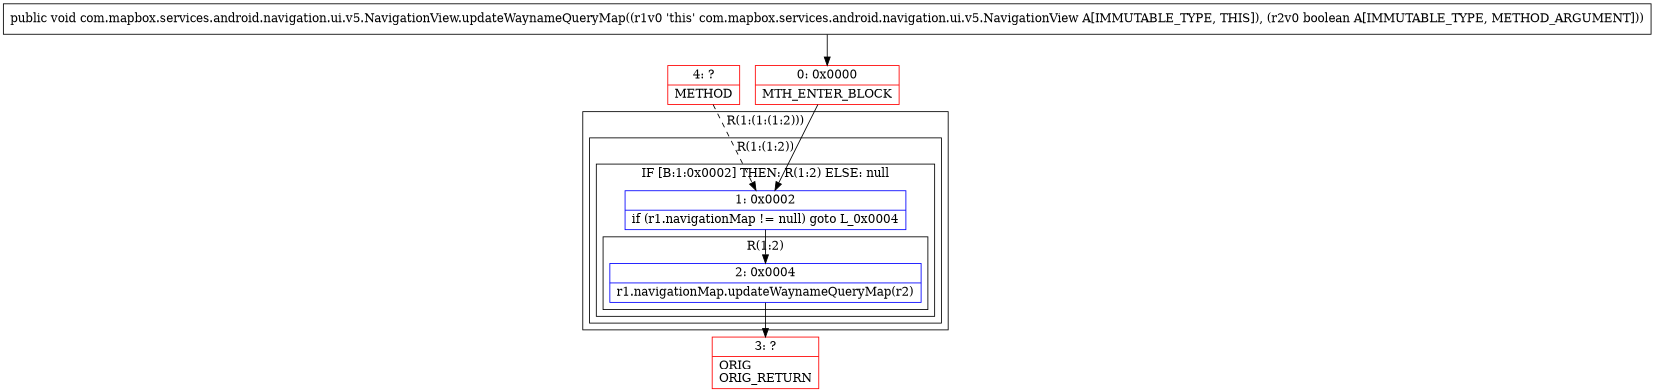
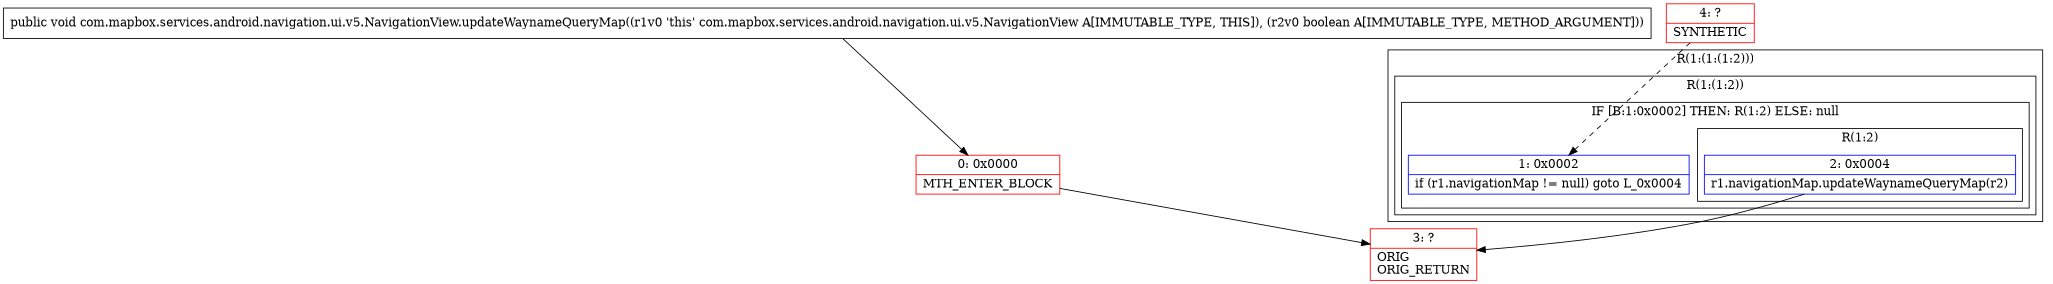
node "4: ?": text "METHOD" -> "SYNTHETIC"
edge "0: 0x0000" -> "1: 0x0002": now "0: 0x0000" -> "3: ?"
edge "1: 0x0002" -> "2: 0x0004": removed
